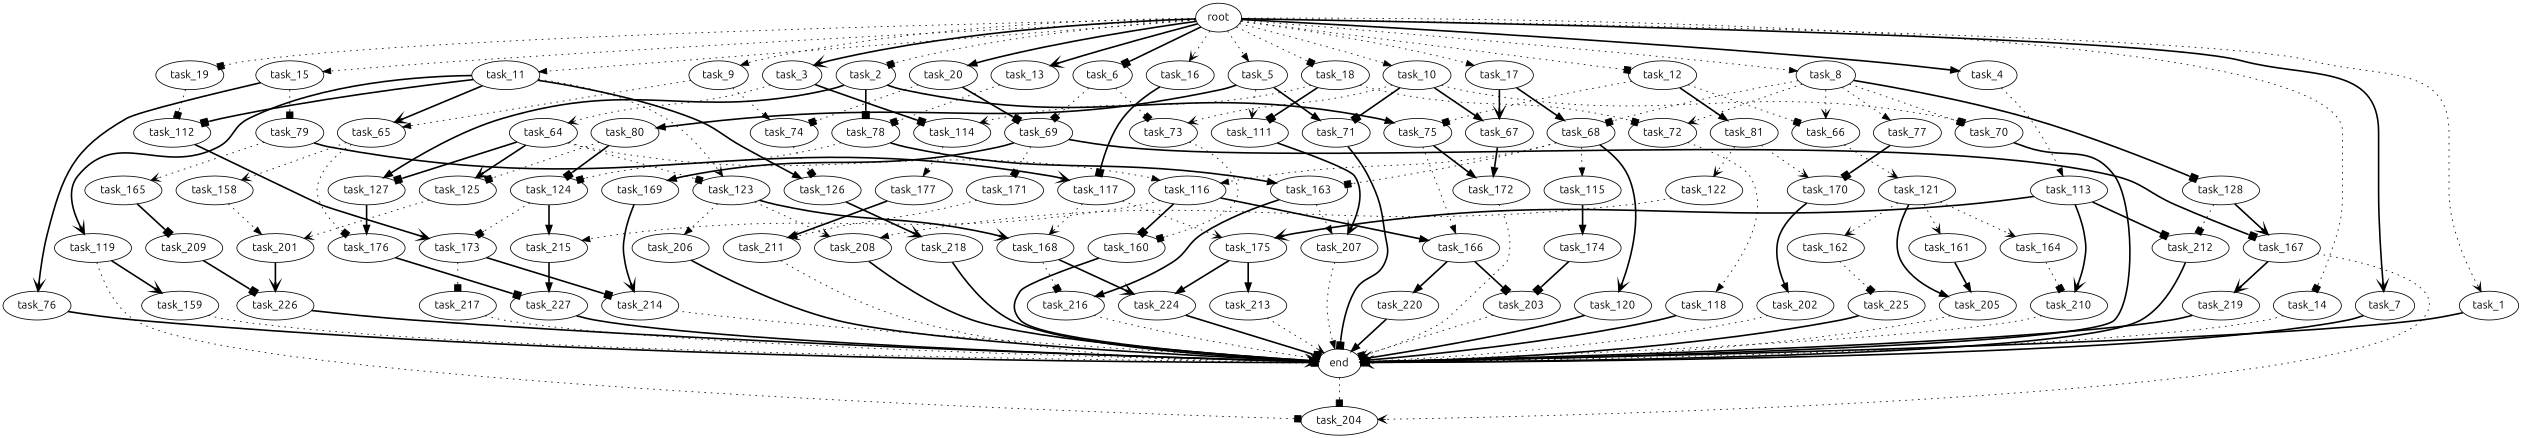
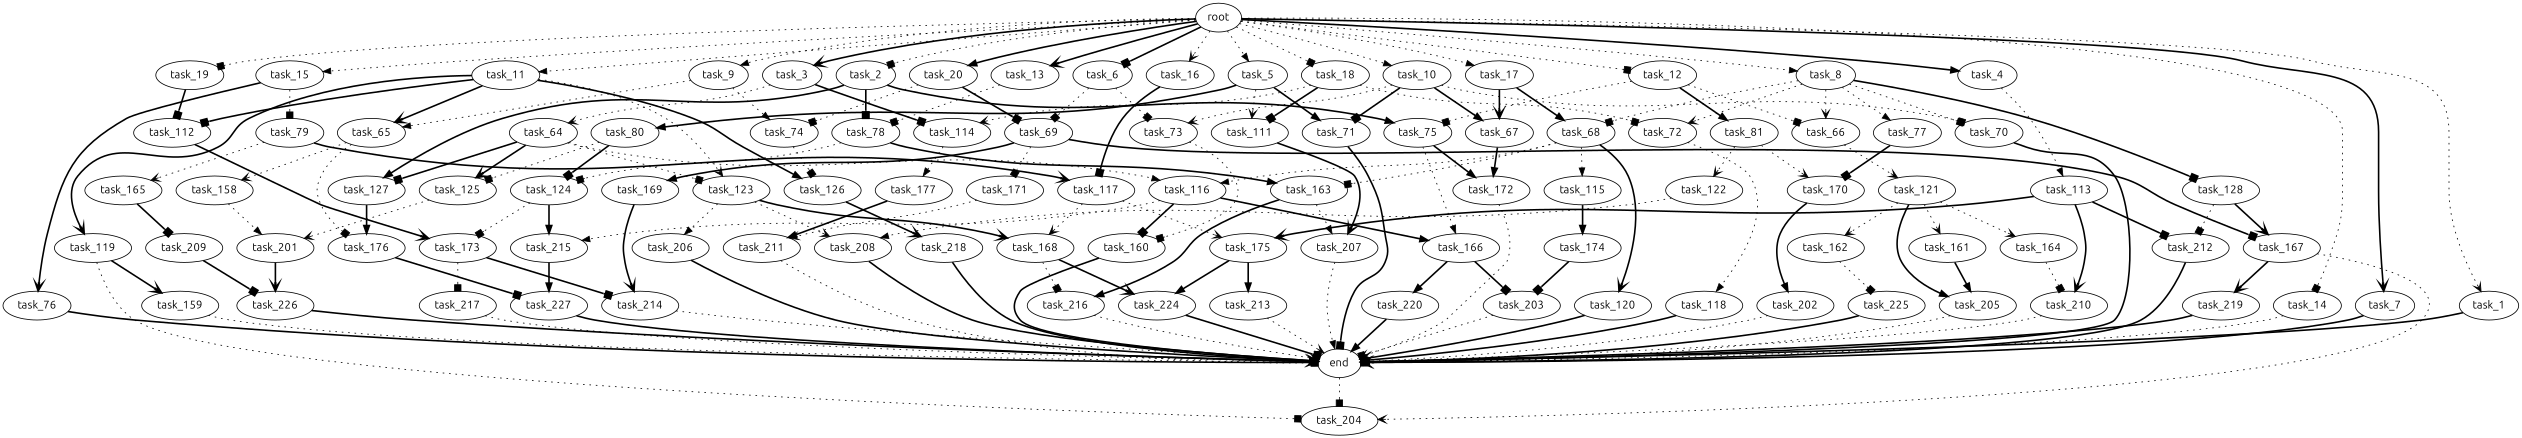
edge "task_19" -> "task_112": style dotted -> bold
